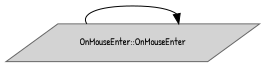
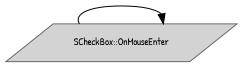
node "OnMouseEnter::OnMouseEnter": label "OnMouseEnter::OnMouseEnter" -> "SCheckBox::OnMouseEnter"
